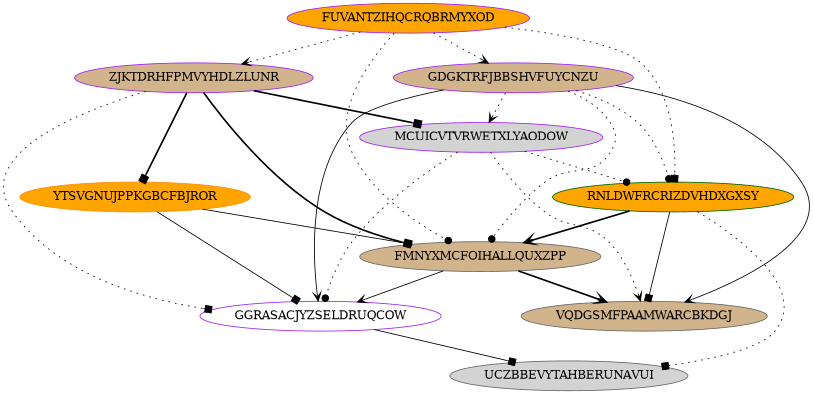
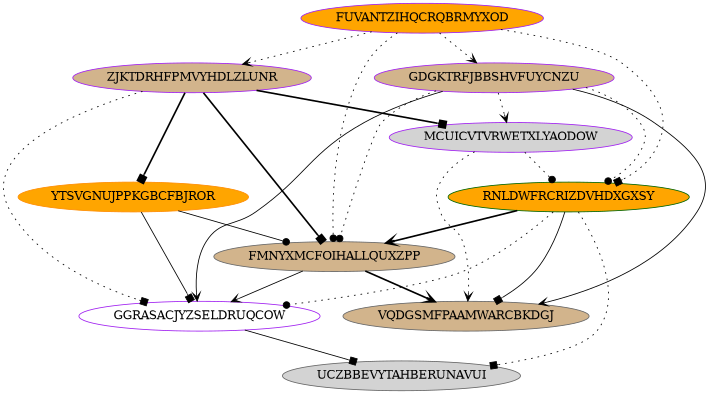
edge "MCUICVTVRWETXLYAODOW" -> "GGRASACJYZSELDRUQCOW": now "RNLDWFRCRIZDVHDXGXSY" -> "GGRASACJYZSELDRUQCOW"
